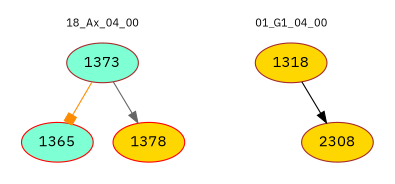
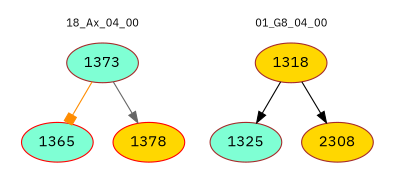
cluster "01_G1_04_00": label "01_G1_04_00" -> "01_G8_04_00"
node "1325": added
